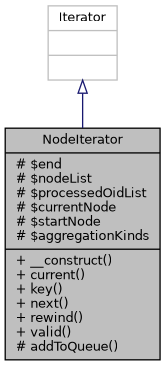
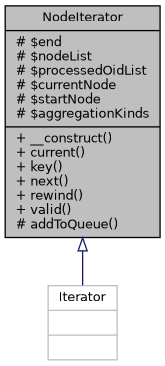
edge "NodeIterator" -> "Iterator": reversed
